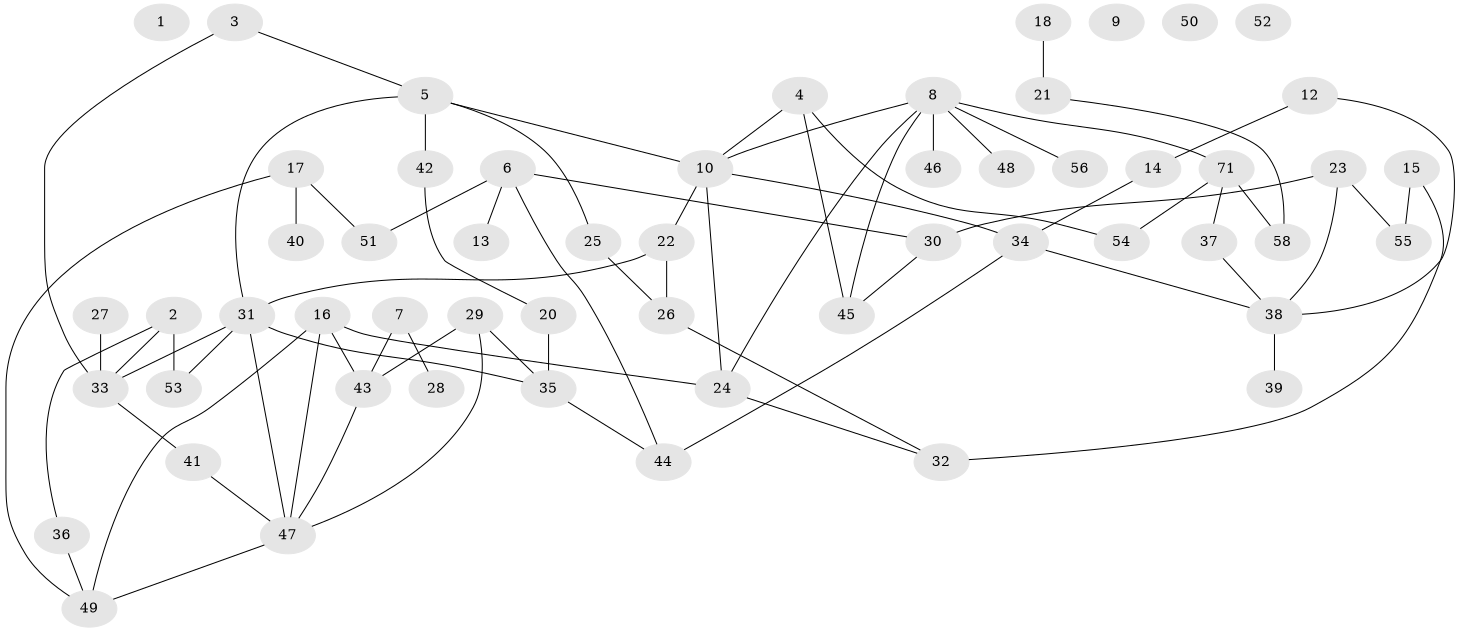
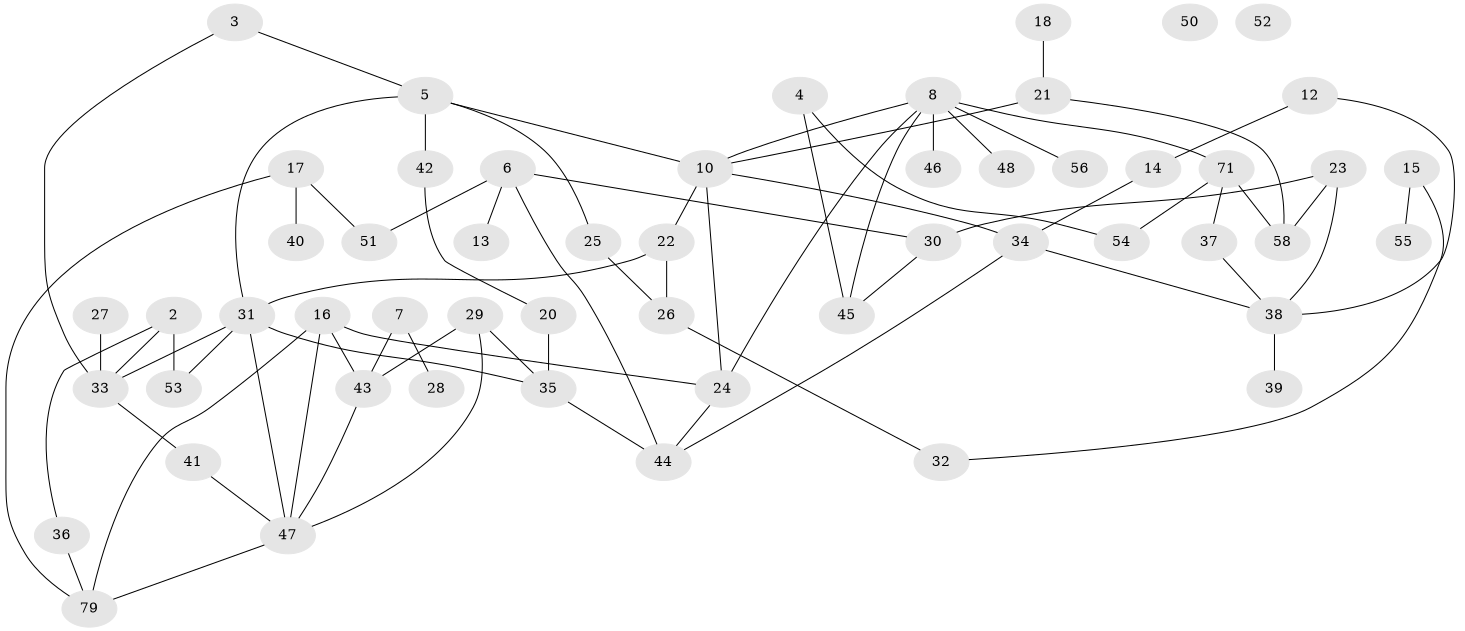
node "1": removed
node "9": removed
edge "4" -- "10": now "21" -- "10"
edge "23" -- "55": now "23" -- "58"
edge "24" -- "32": now "24" -- "44"
node "49": label "49" -> "79"
